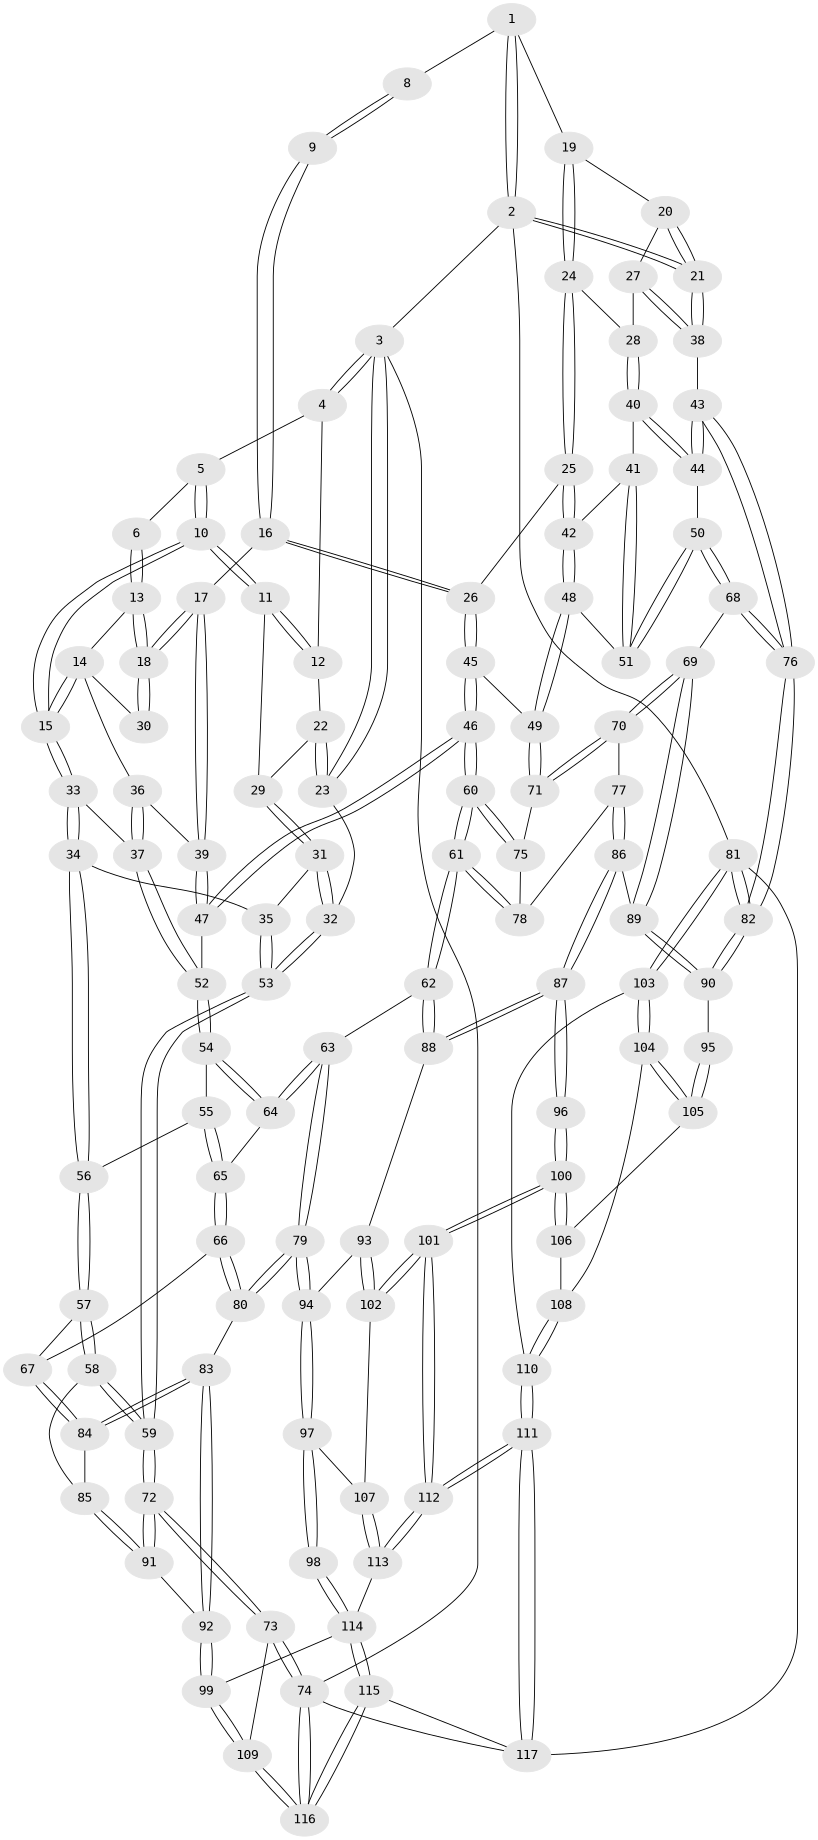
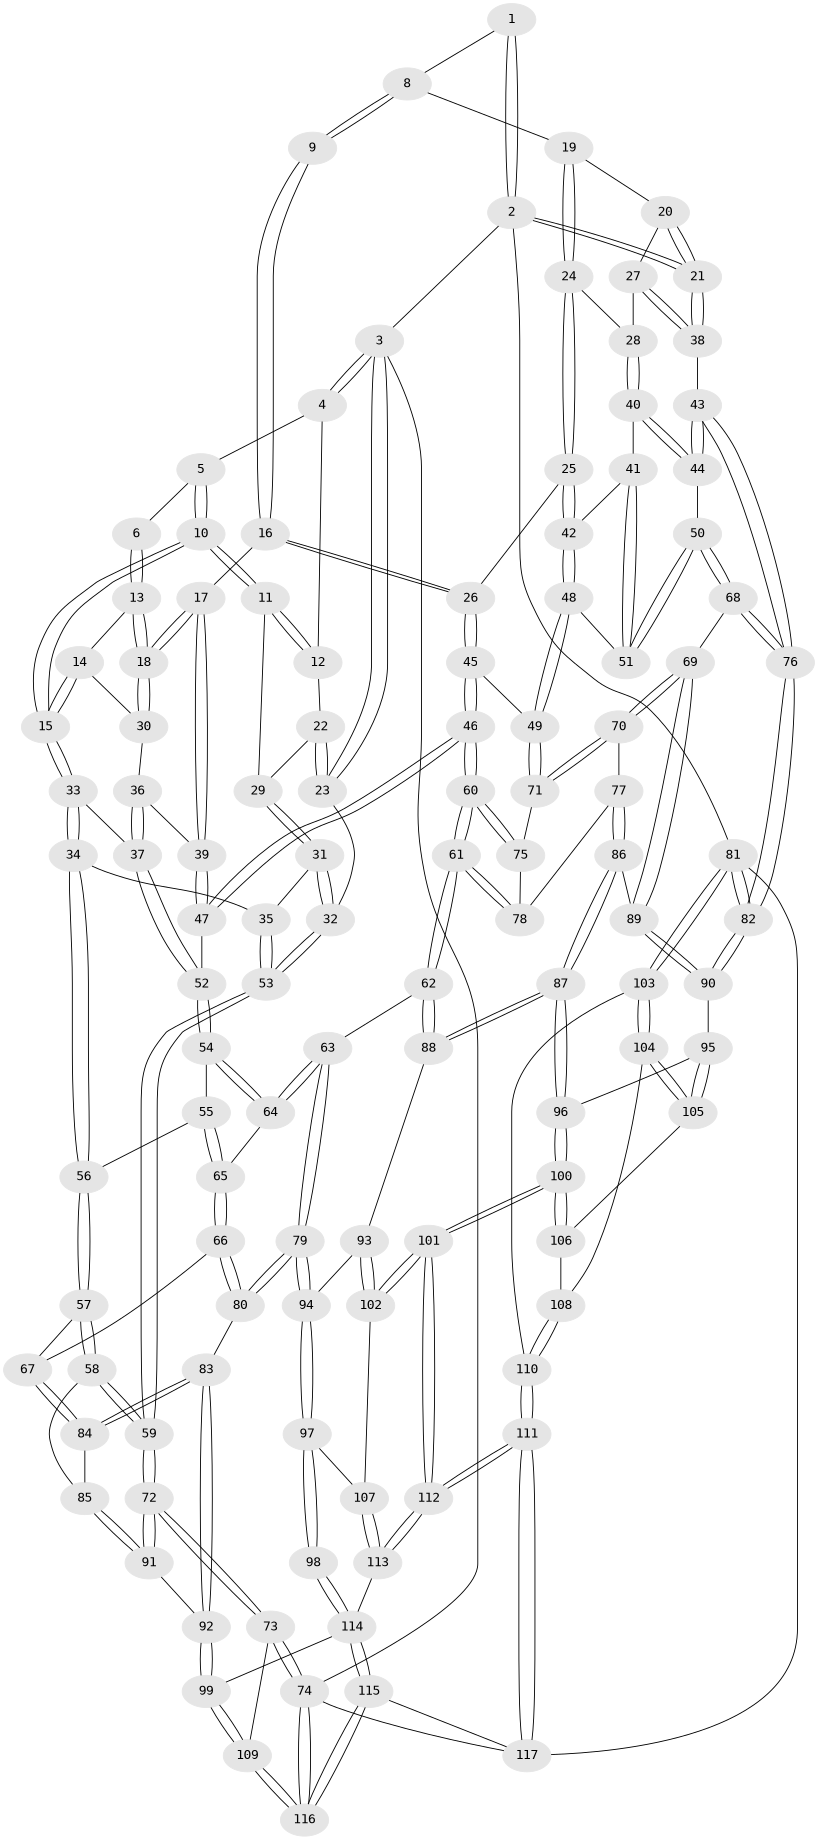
edge "1" -- "19": now "8" -- "19"
edge "14" -- "36": now "30" -- "36"
edge "95" -- "96": added
